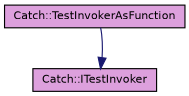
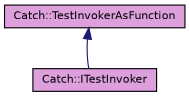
edge "Catch::TestInvokerAsFunction" -> "Catch::ITestInvoker": reversed
